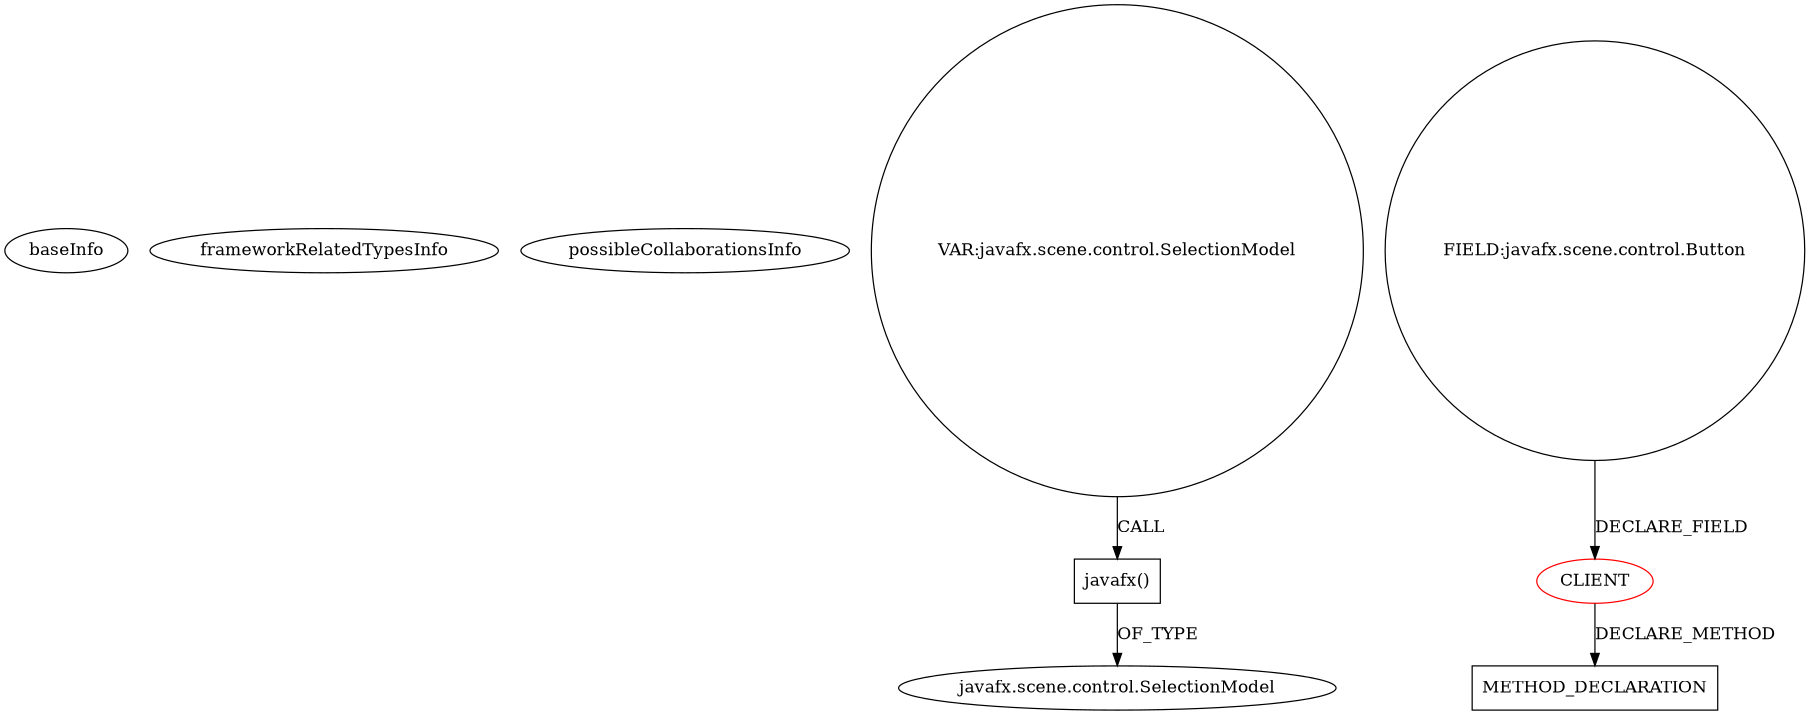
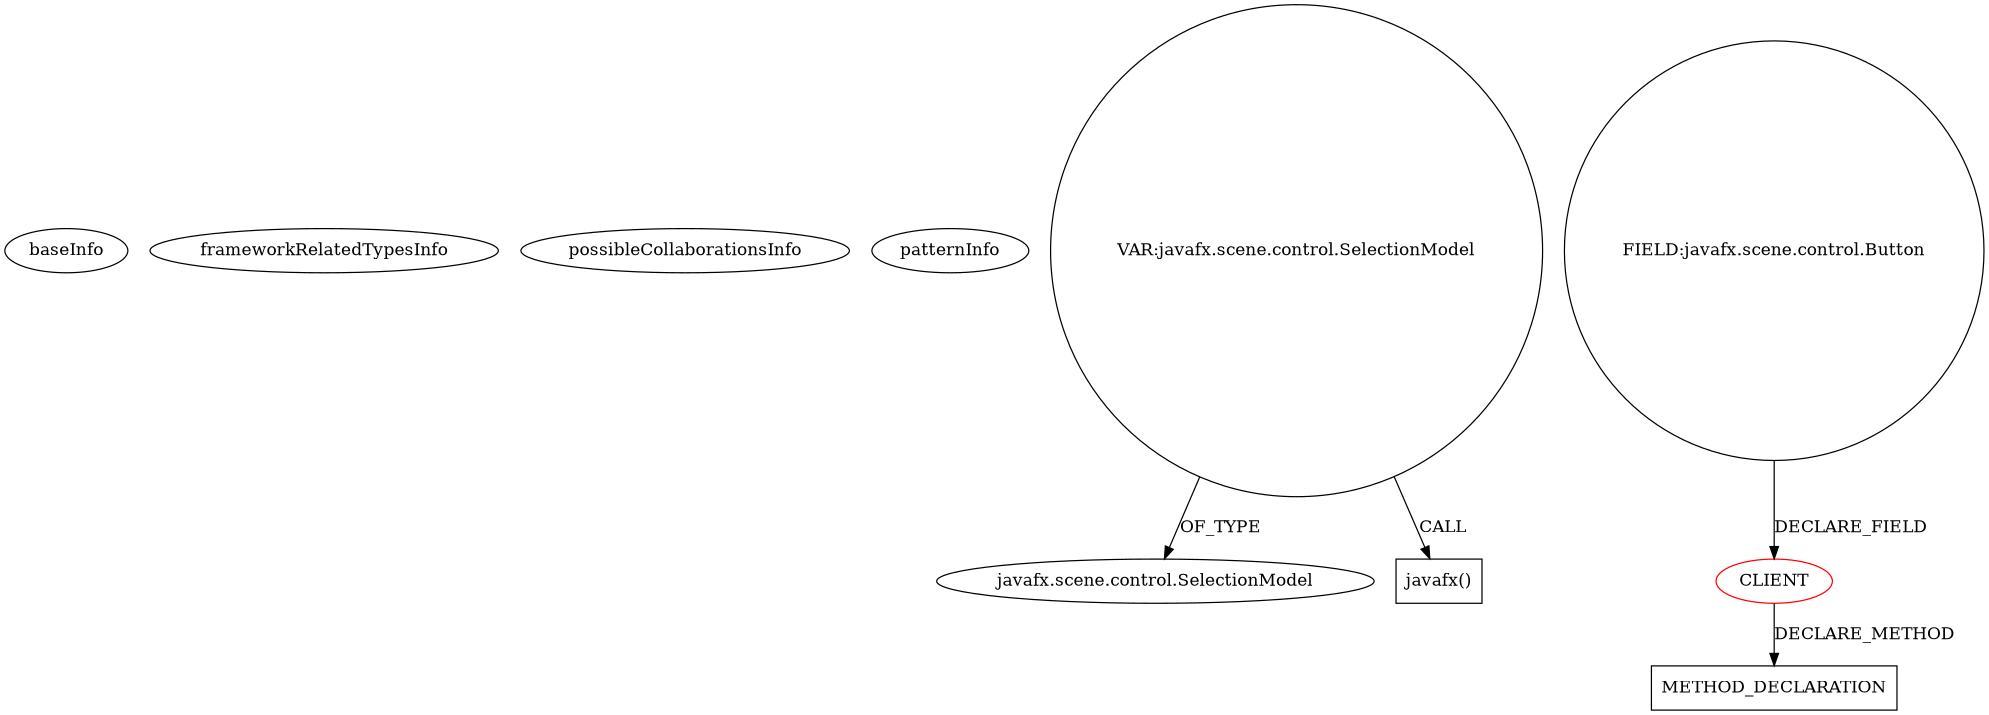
node "patternInfo": added
edge "javafx()" -> "javafx.scene.control.SelectionModel": now "VAR:javafx.scene.control.SelectionModel" -> "javafx.scene.control.SelectionModel"
